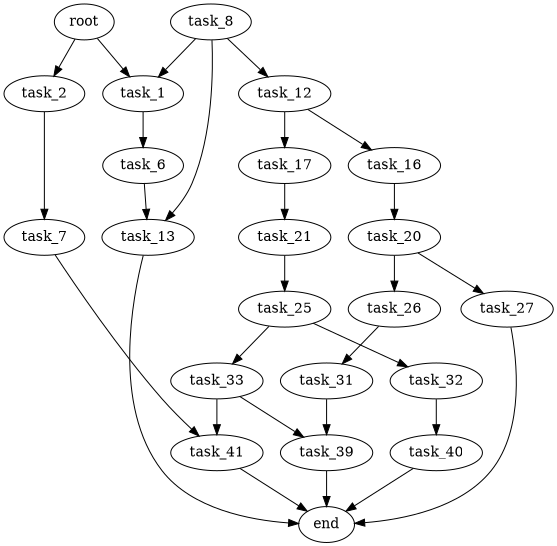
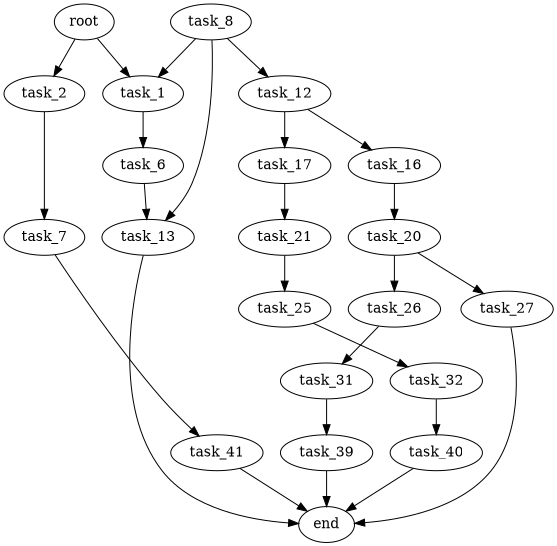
node "task_33": removed
